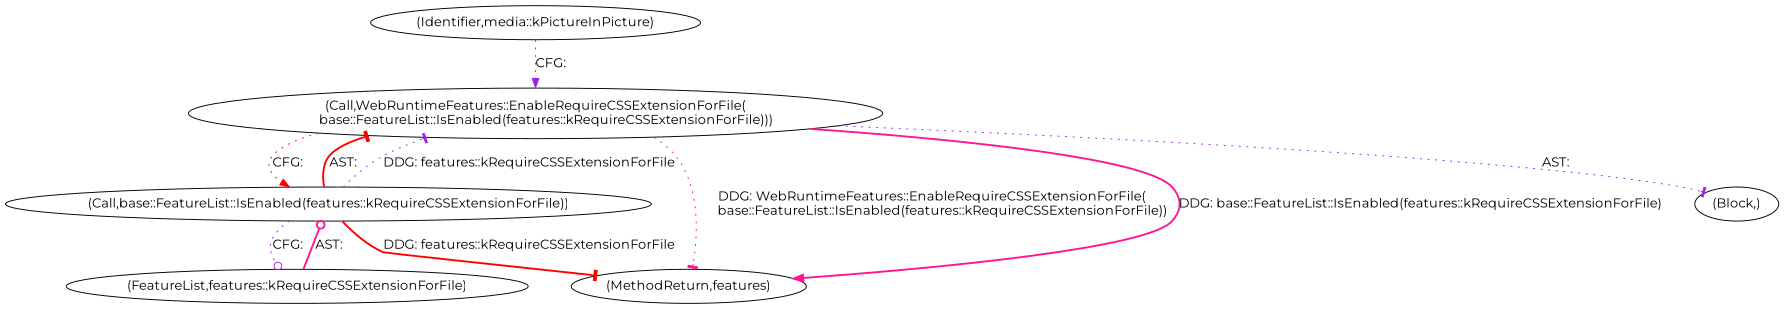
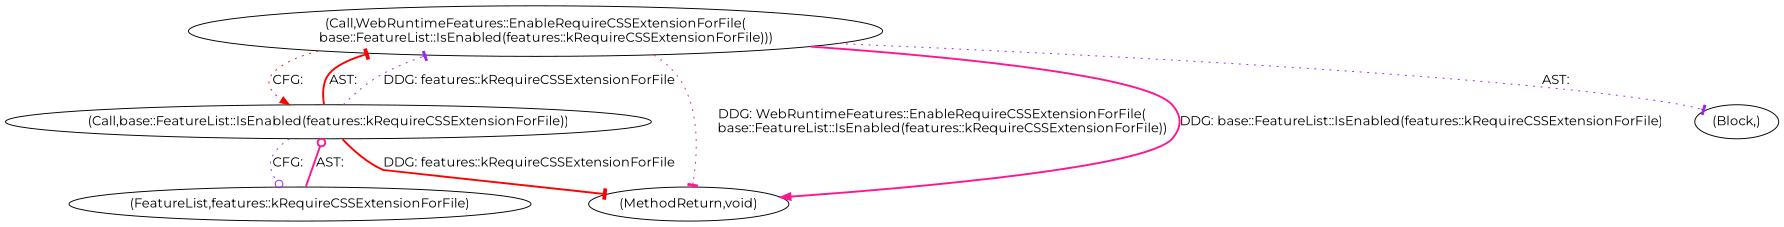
node "(Identifier,media::kPictureInPicture)": removed
node "(MethodReturn,features)": label "(MethodReturn,features)" -> "(MethodReturn,void)"
